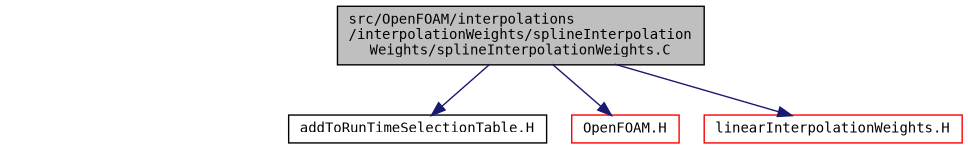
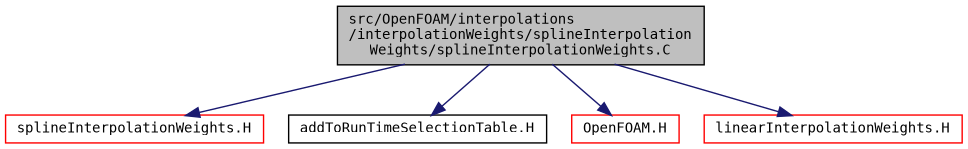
node "splineInterpolationWeights.H": added
